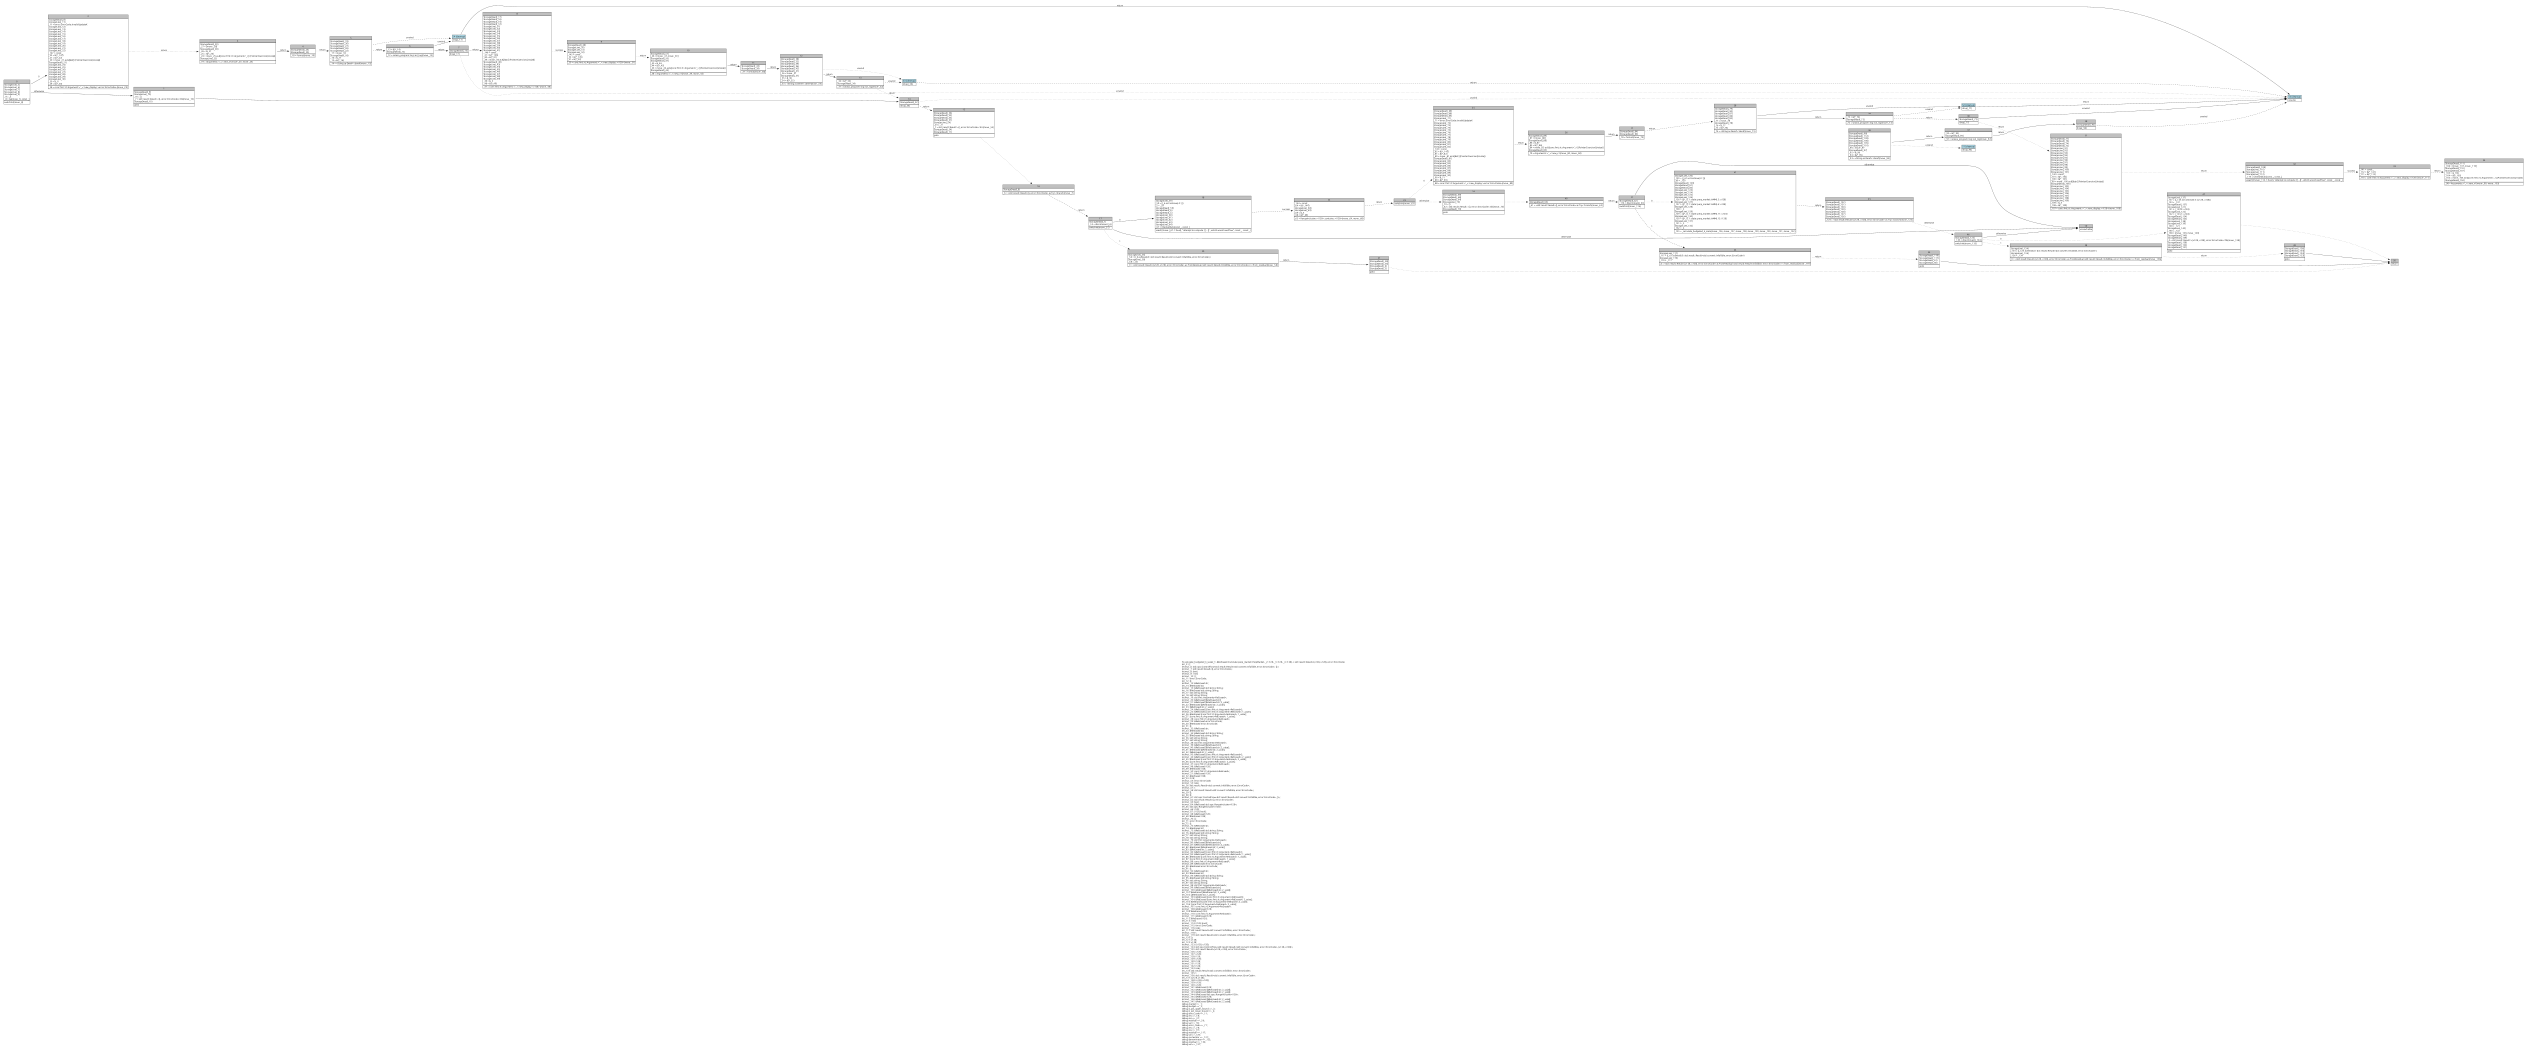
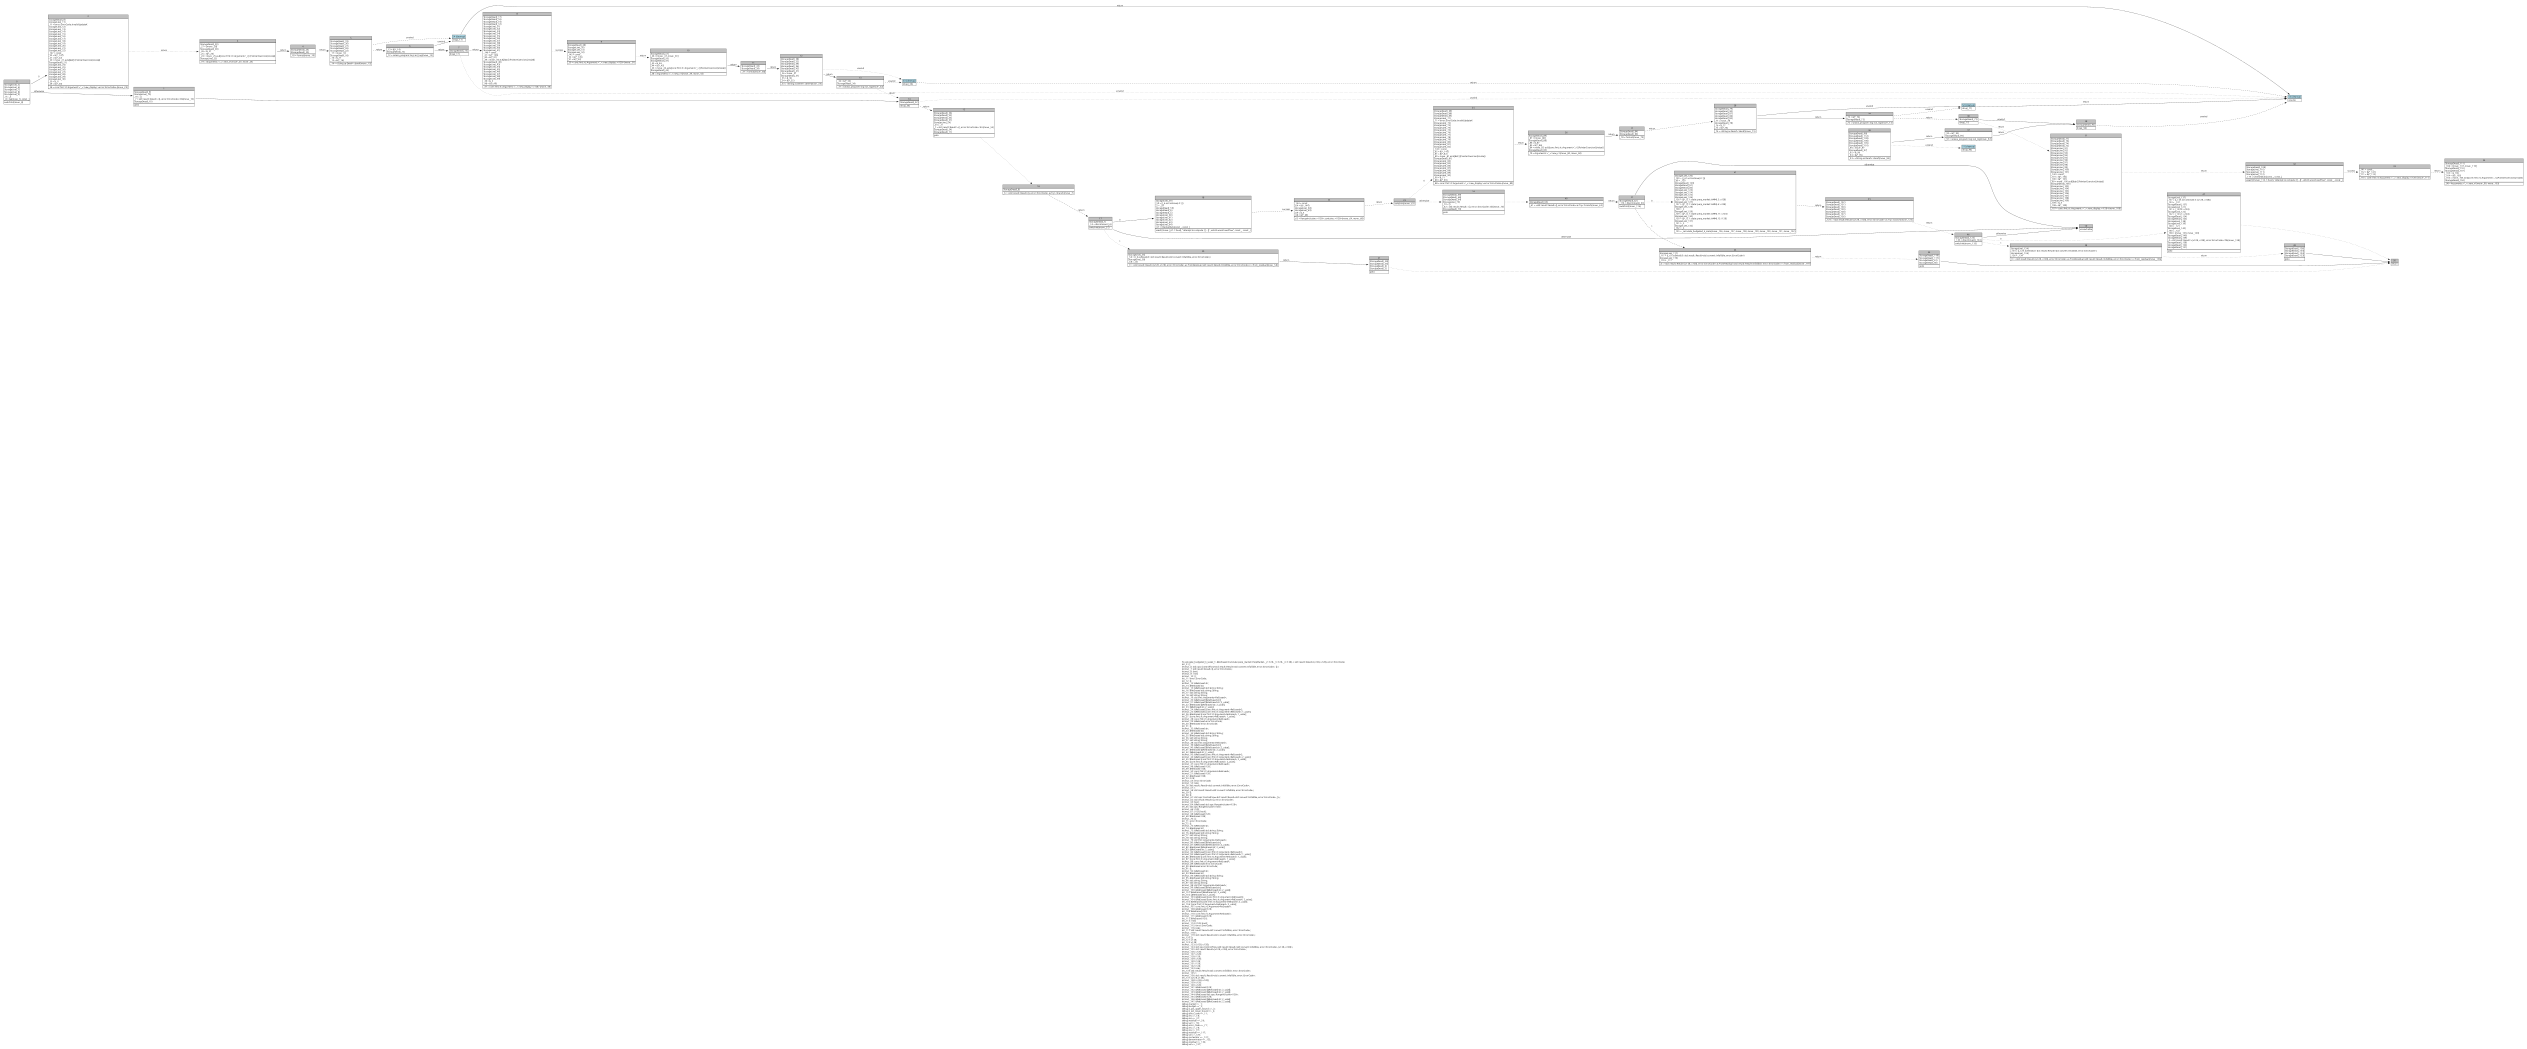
edge "30" -> "55 (cleanup)": now "30" -> "38"
edge "45" -> "46": label "otherwise" -> "return"
